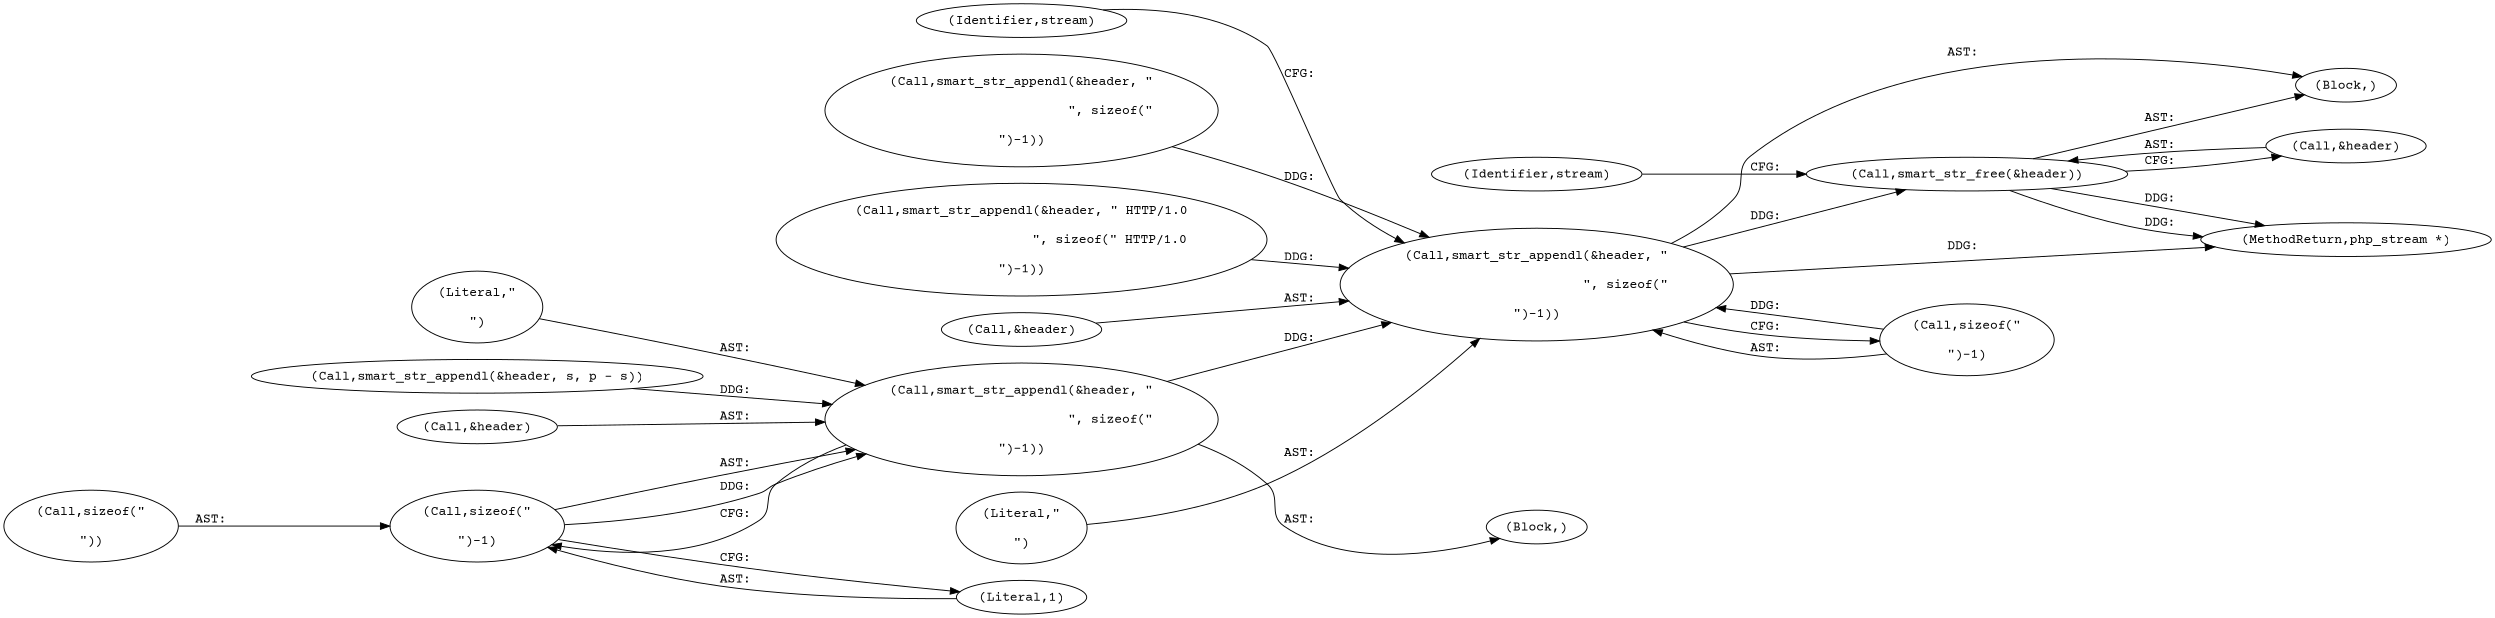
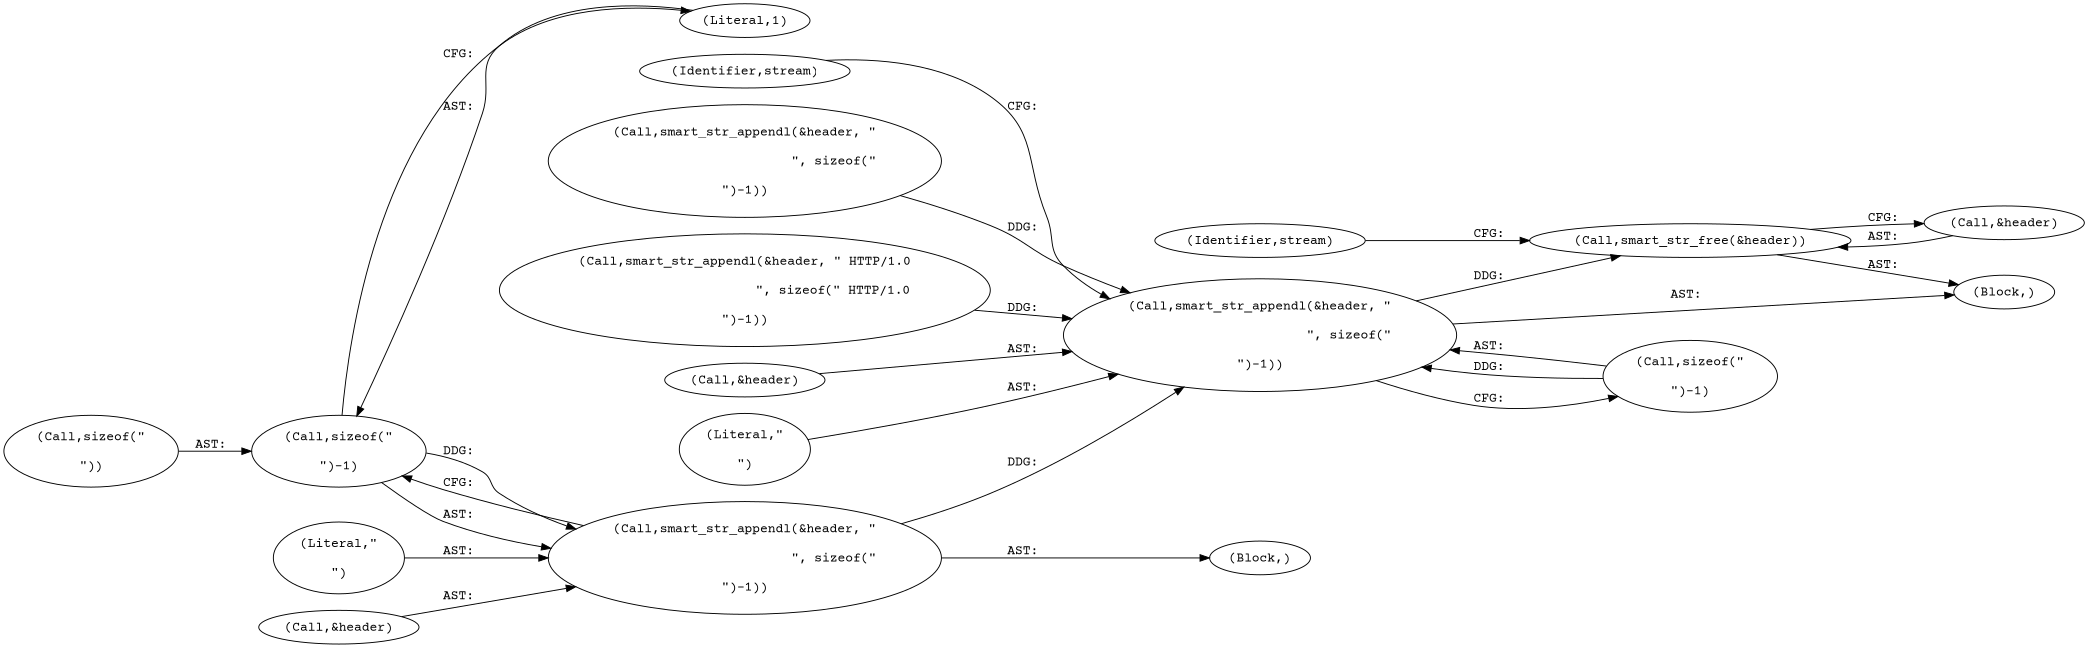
node "(MethodReturn,php_stream *)": removed
node "(Call,smart_str_appendl(&header, s, p - s))": removed
